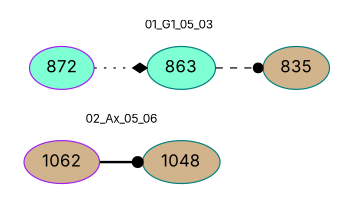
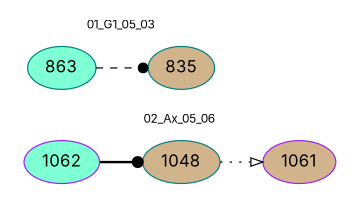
node "872": removed
node "1062": fillcolor tan -> aquamarine
node "1061": added
